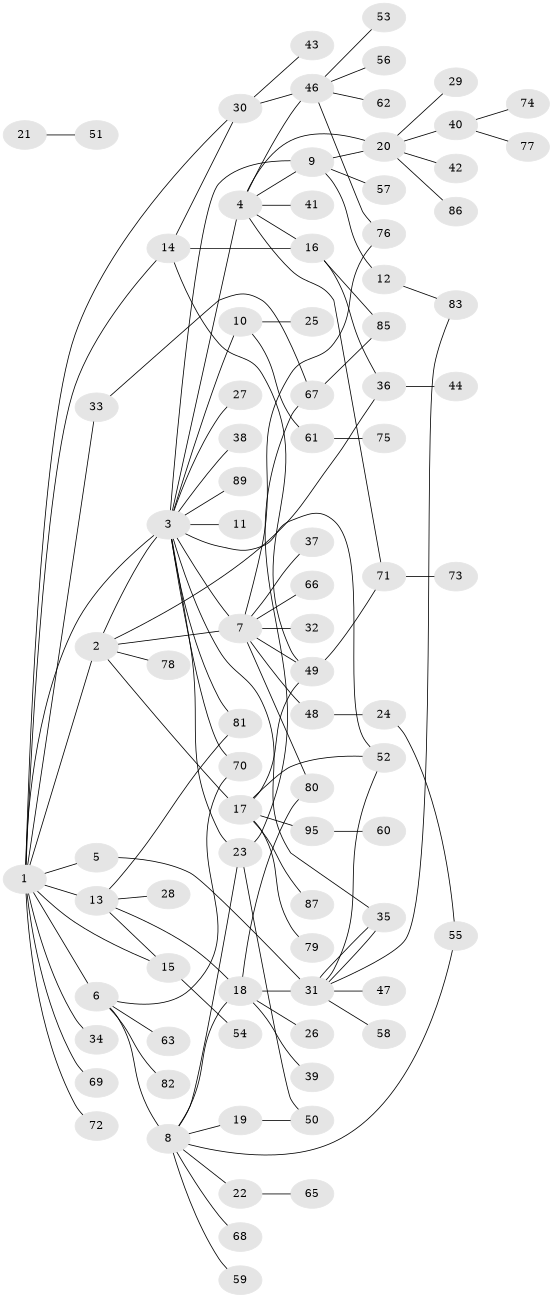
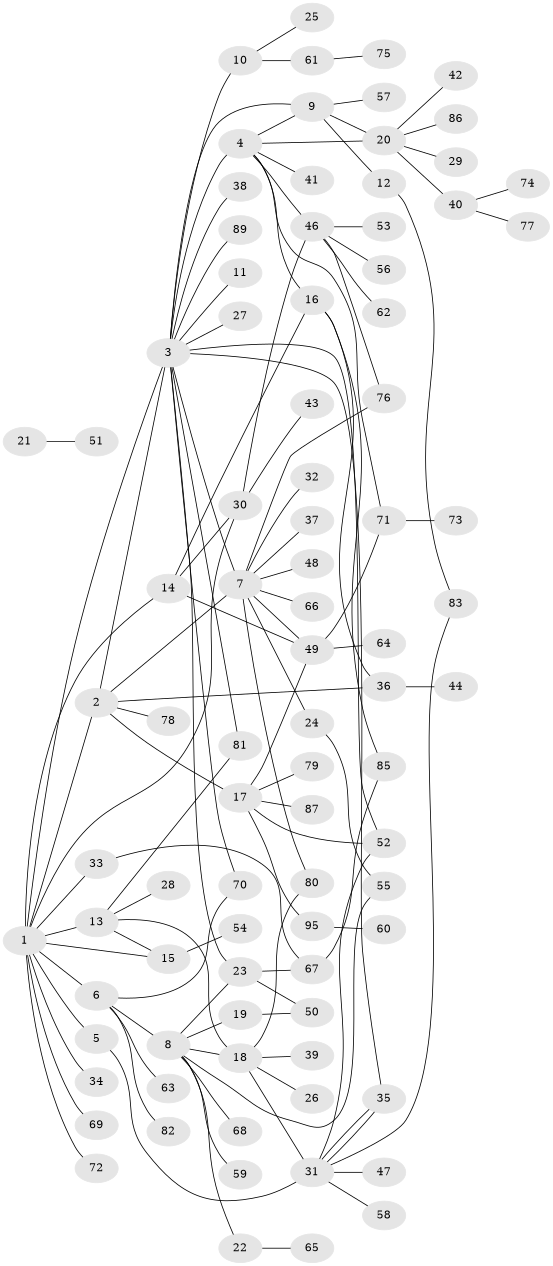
node "64": added
edge "48" -- "24": now "7" -- "24"
